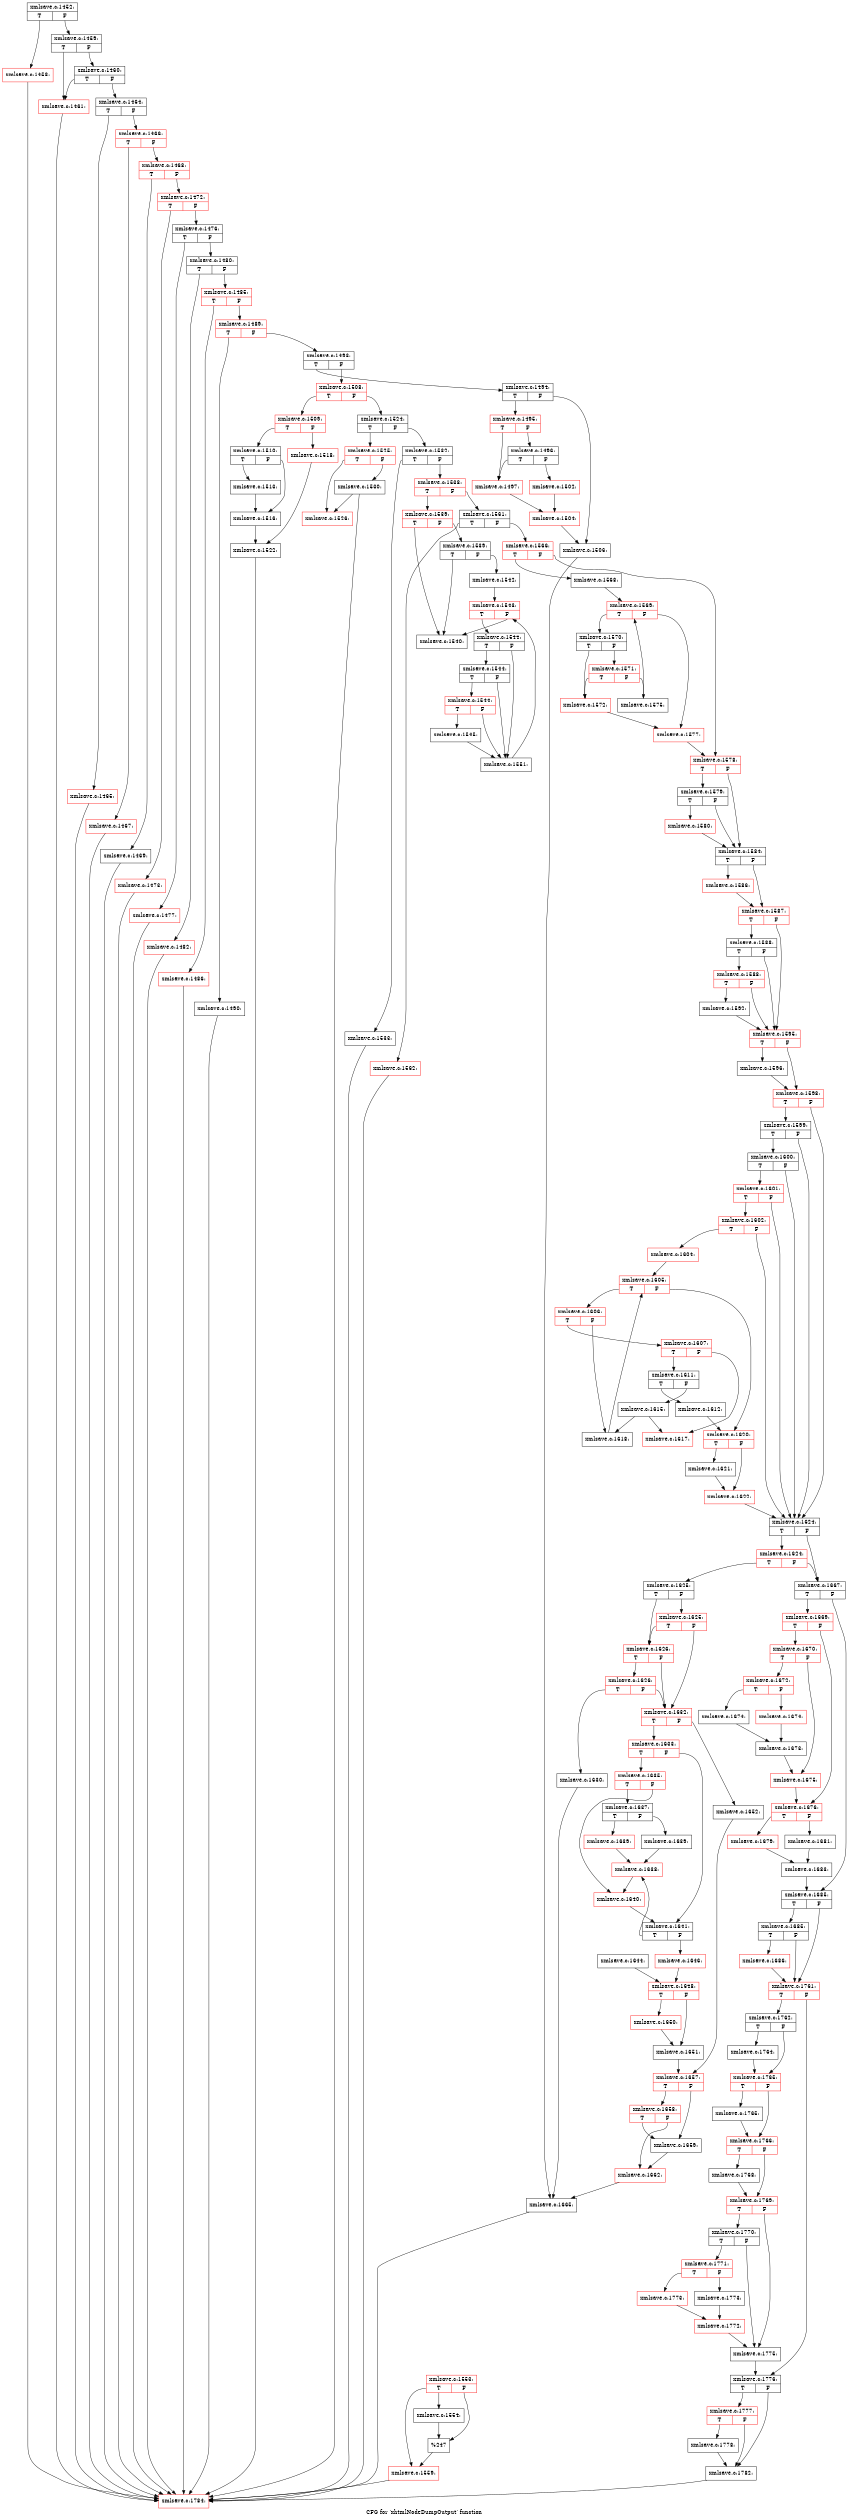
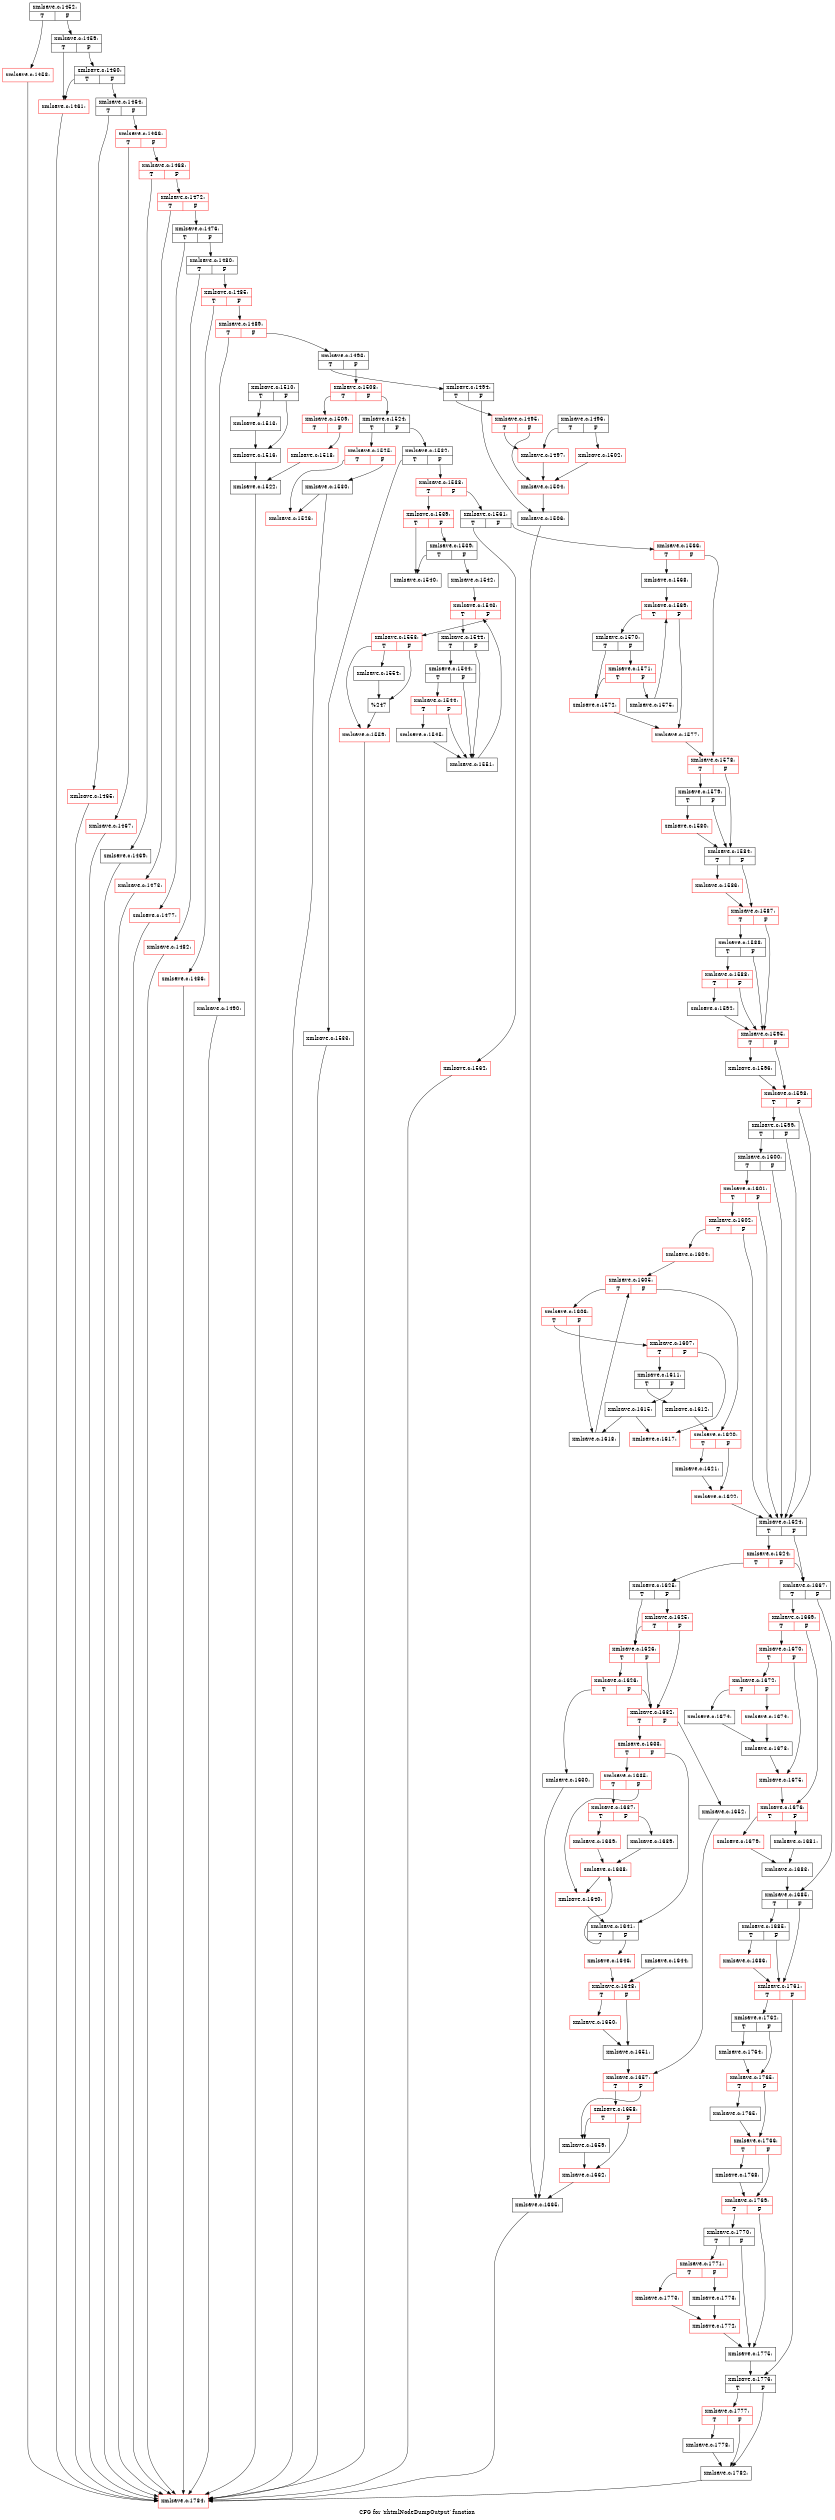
edge "xmlsave.c:1509:" -> "xmlsave.c:1510:": removed
edge "xmlsave.c:1495:" -> "xmlsave.c:1496:": now "xmlsave.c:1495:" -> "xmlsave.c:1504:"
edge "xmlsave.c:1543:" -> "xmlsave.c:1540:": now "xmlsave.c:1543:" -> "xmlsave.c:1553:"
node "xmlsave.c:1637:": color black -> red
